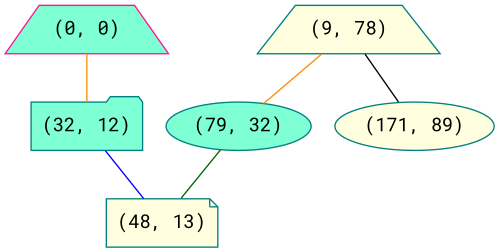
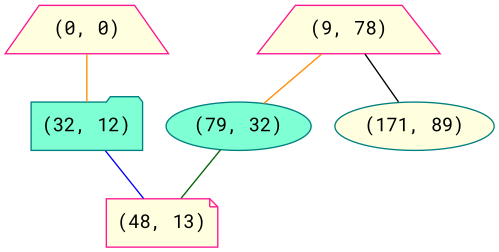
node "(0, 0)": fillcolor aquamarine -> lightyellow
node "(9, 78)": color teal -> deeppink
node "(48, 13)": color teal -> deeppink
